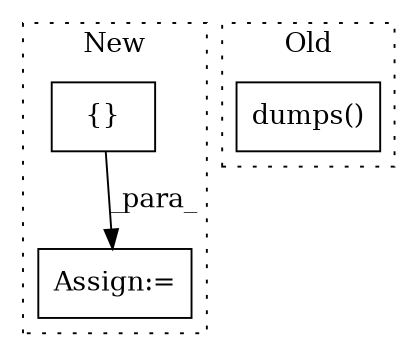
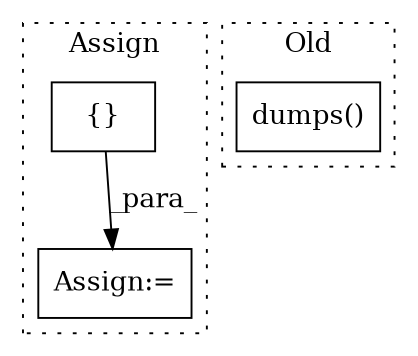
cluster "New": label "New" -> "Assign"
